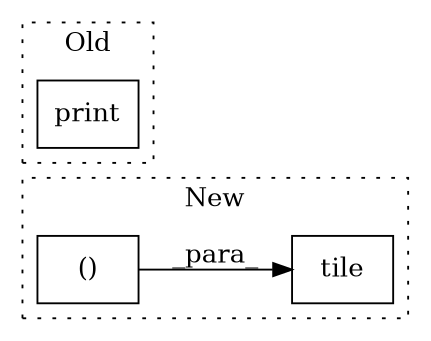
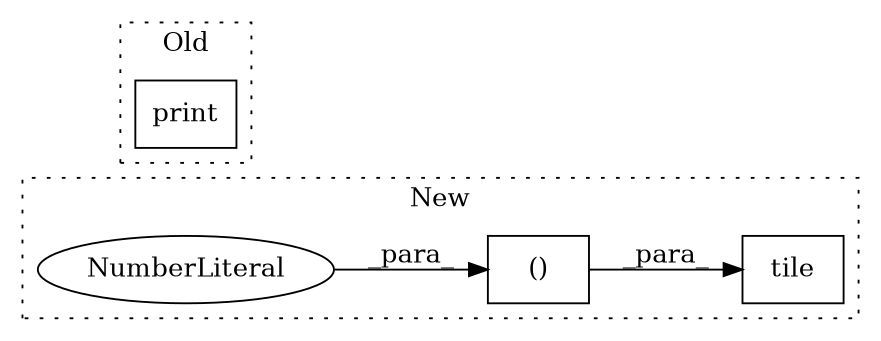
node "NumberLiteral": added
